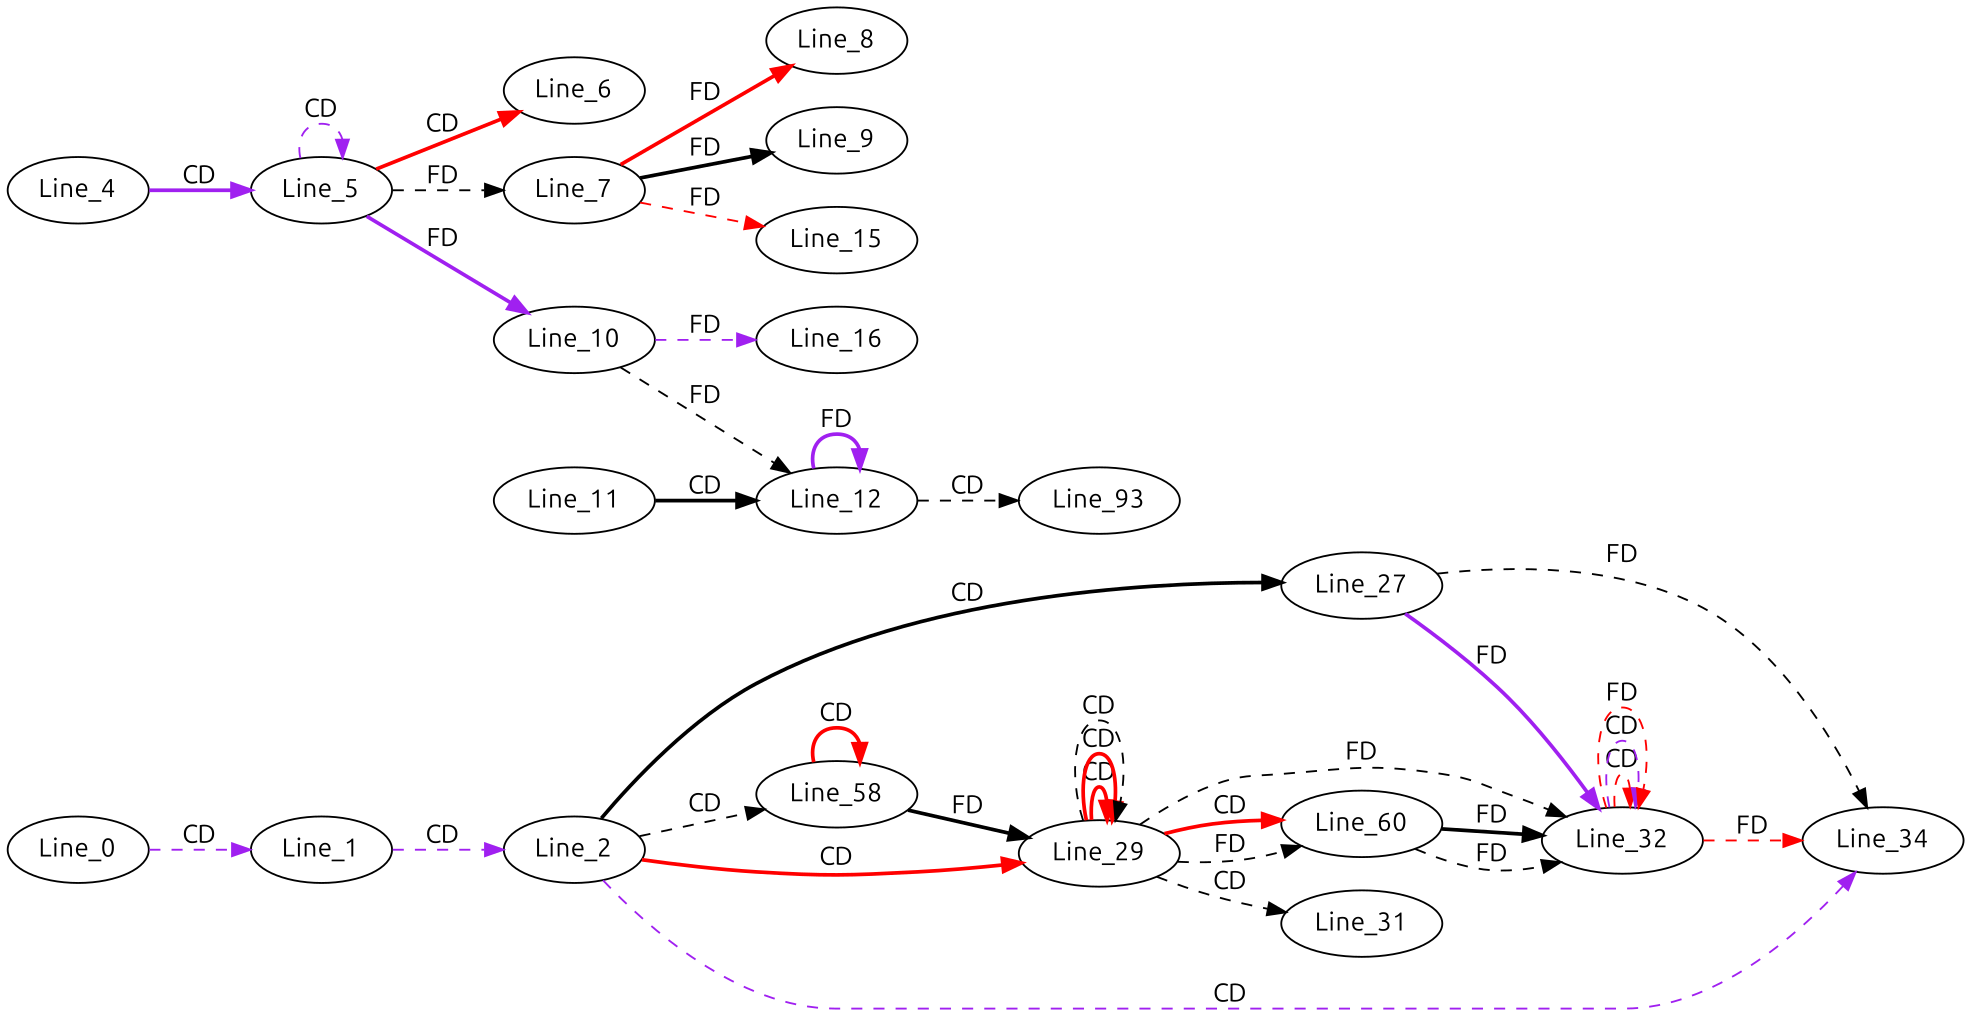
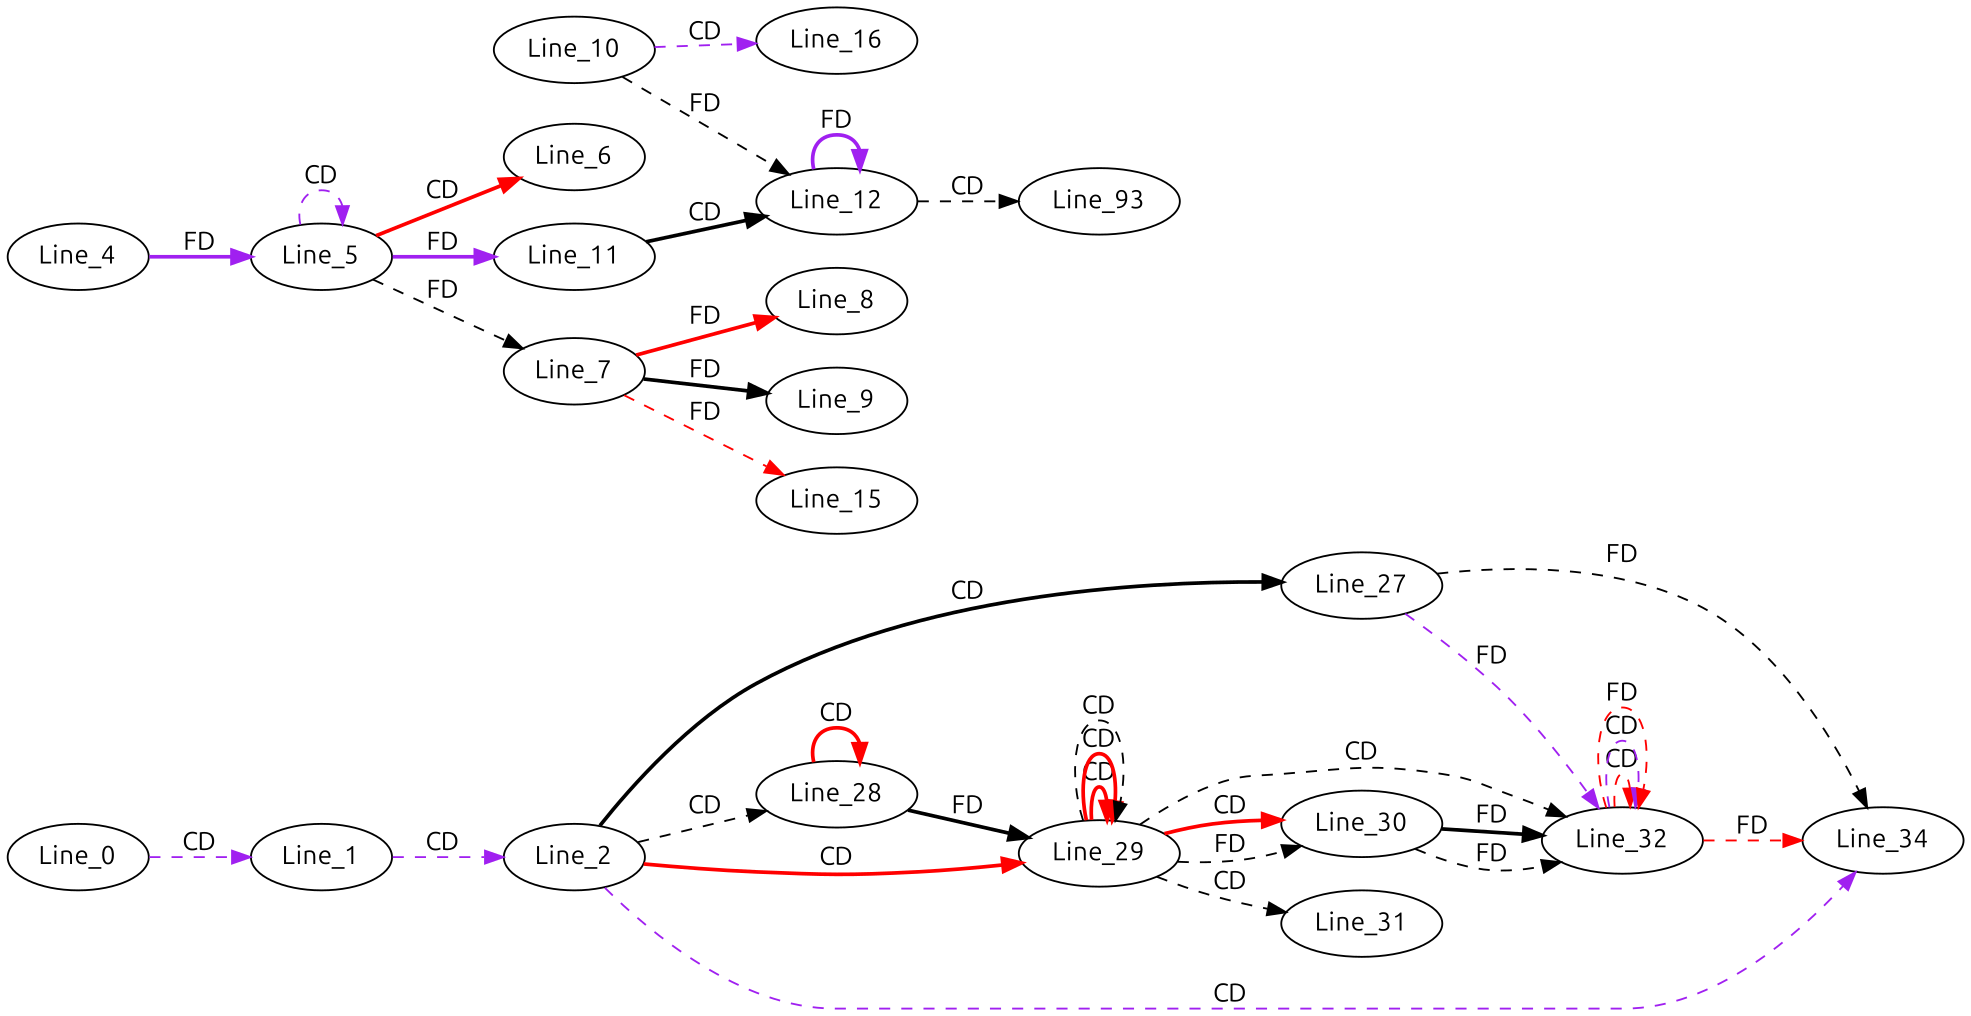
edge "Line_4" -> "Line_5": label "CD" -> "FD"
edge "Line_5" -> "Line_10": now "Line_5" -> "Line_11"
edge "Line_10" -> "Line_16": label "FD" -> "CD"
edge "Line_27" -> "Line_32": style bold -> dashed
edge "Line_29" -> "Line_32": label "FD" -> "CD"
node "Line_58": label "Line_58" -> "Line_28"
node "Line_60": label "Line_60" -> "Line_30"
